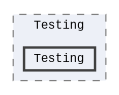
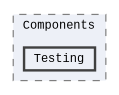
cluster "Testing": label "Testing" -> "Components"
